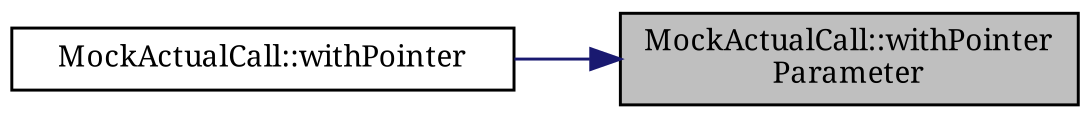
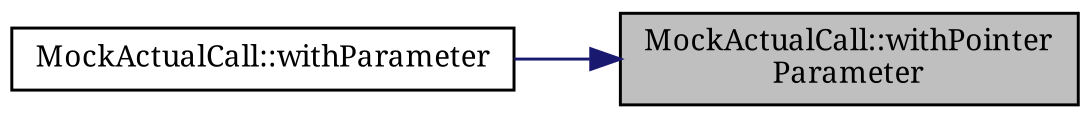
node "MockActualCall::withPointer": label "MockActualCall::withPointer" -> "MockActualCall::withParameter"
